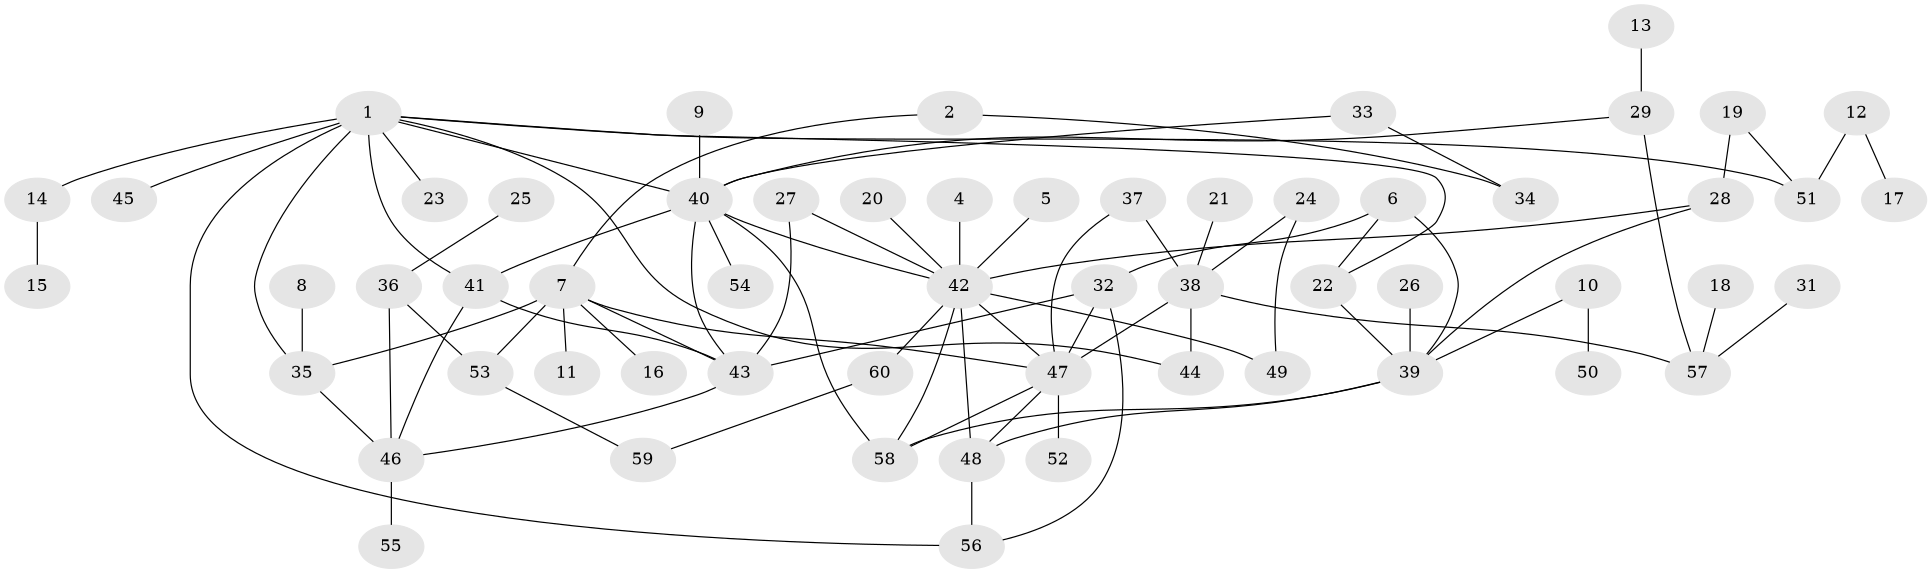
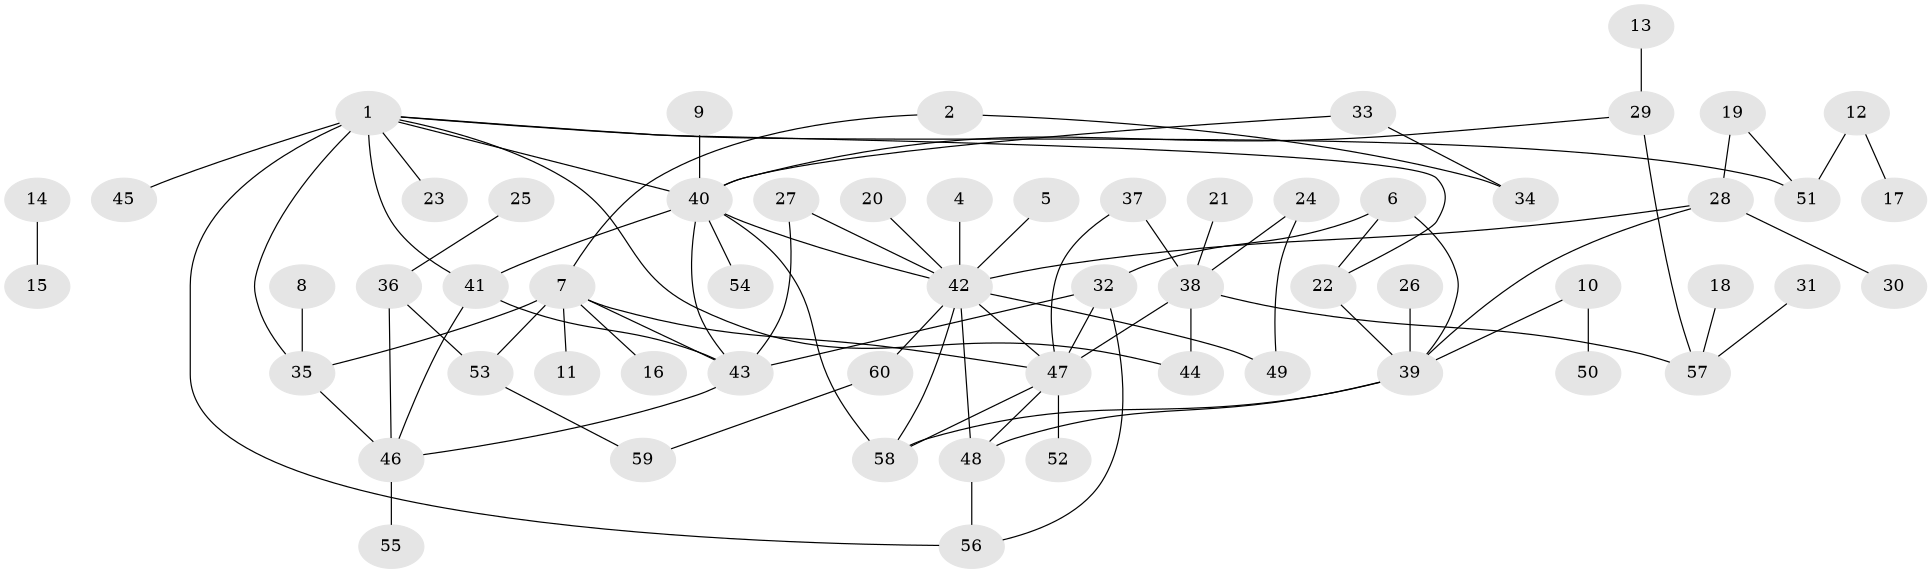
edge "1" -- "14": removed
node "30": added
